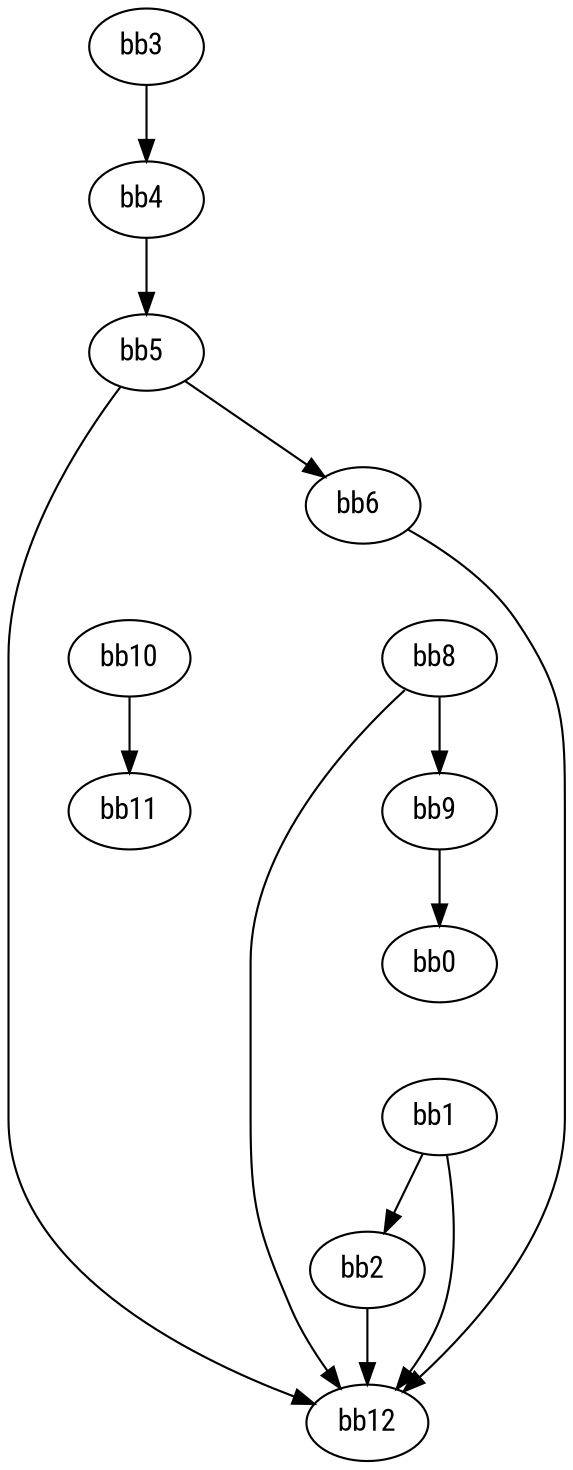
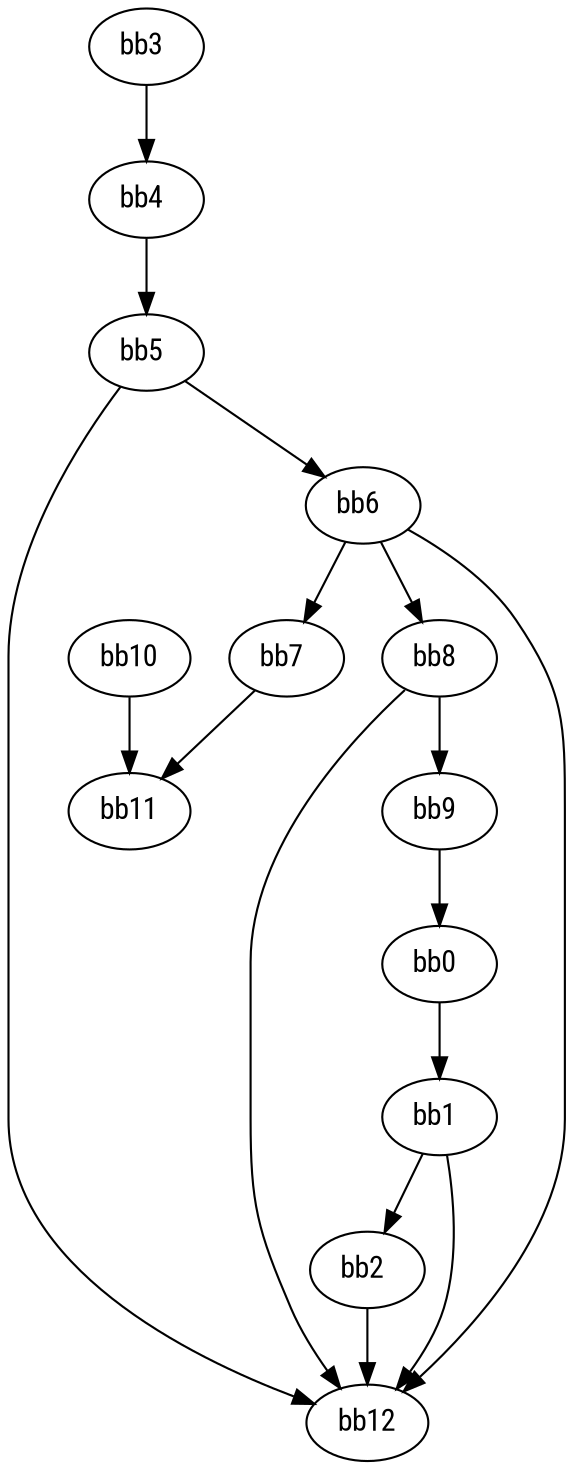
edge "bb6" -> "bb8": added
node "bb7": added
edge "bb0" -> "bb1": added
